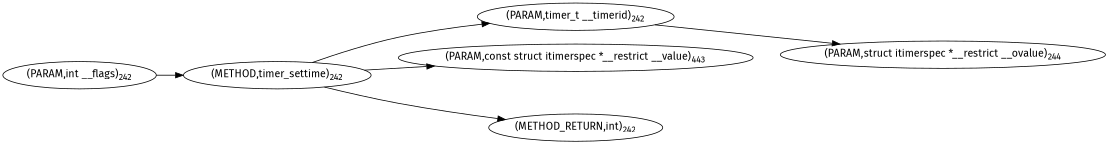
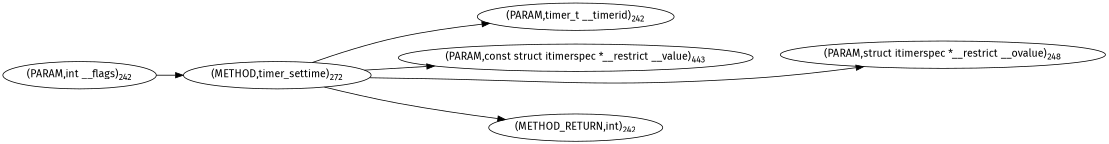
edge "(PARAM,timer_t __timerid)" -> "(PARAM,struct itimerspec *__restrict __ovalue)": now "(METHOD,timer_settime)" -> "(PARAM,struct itimerspec *__restrict __ovalue)"
node "(PARAM,struct itimerspec *__restrict __ovalue)": text "244" -> "248"
node "(METHOD,timer_settime)": text "242" -> "272"
